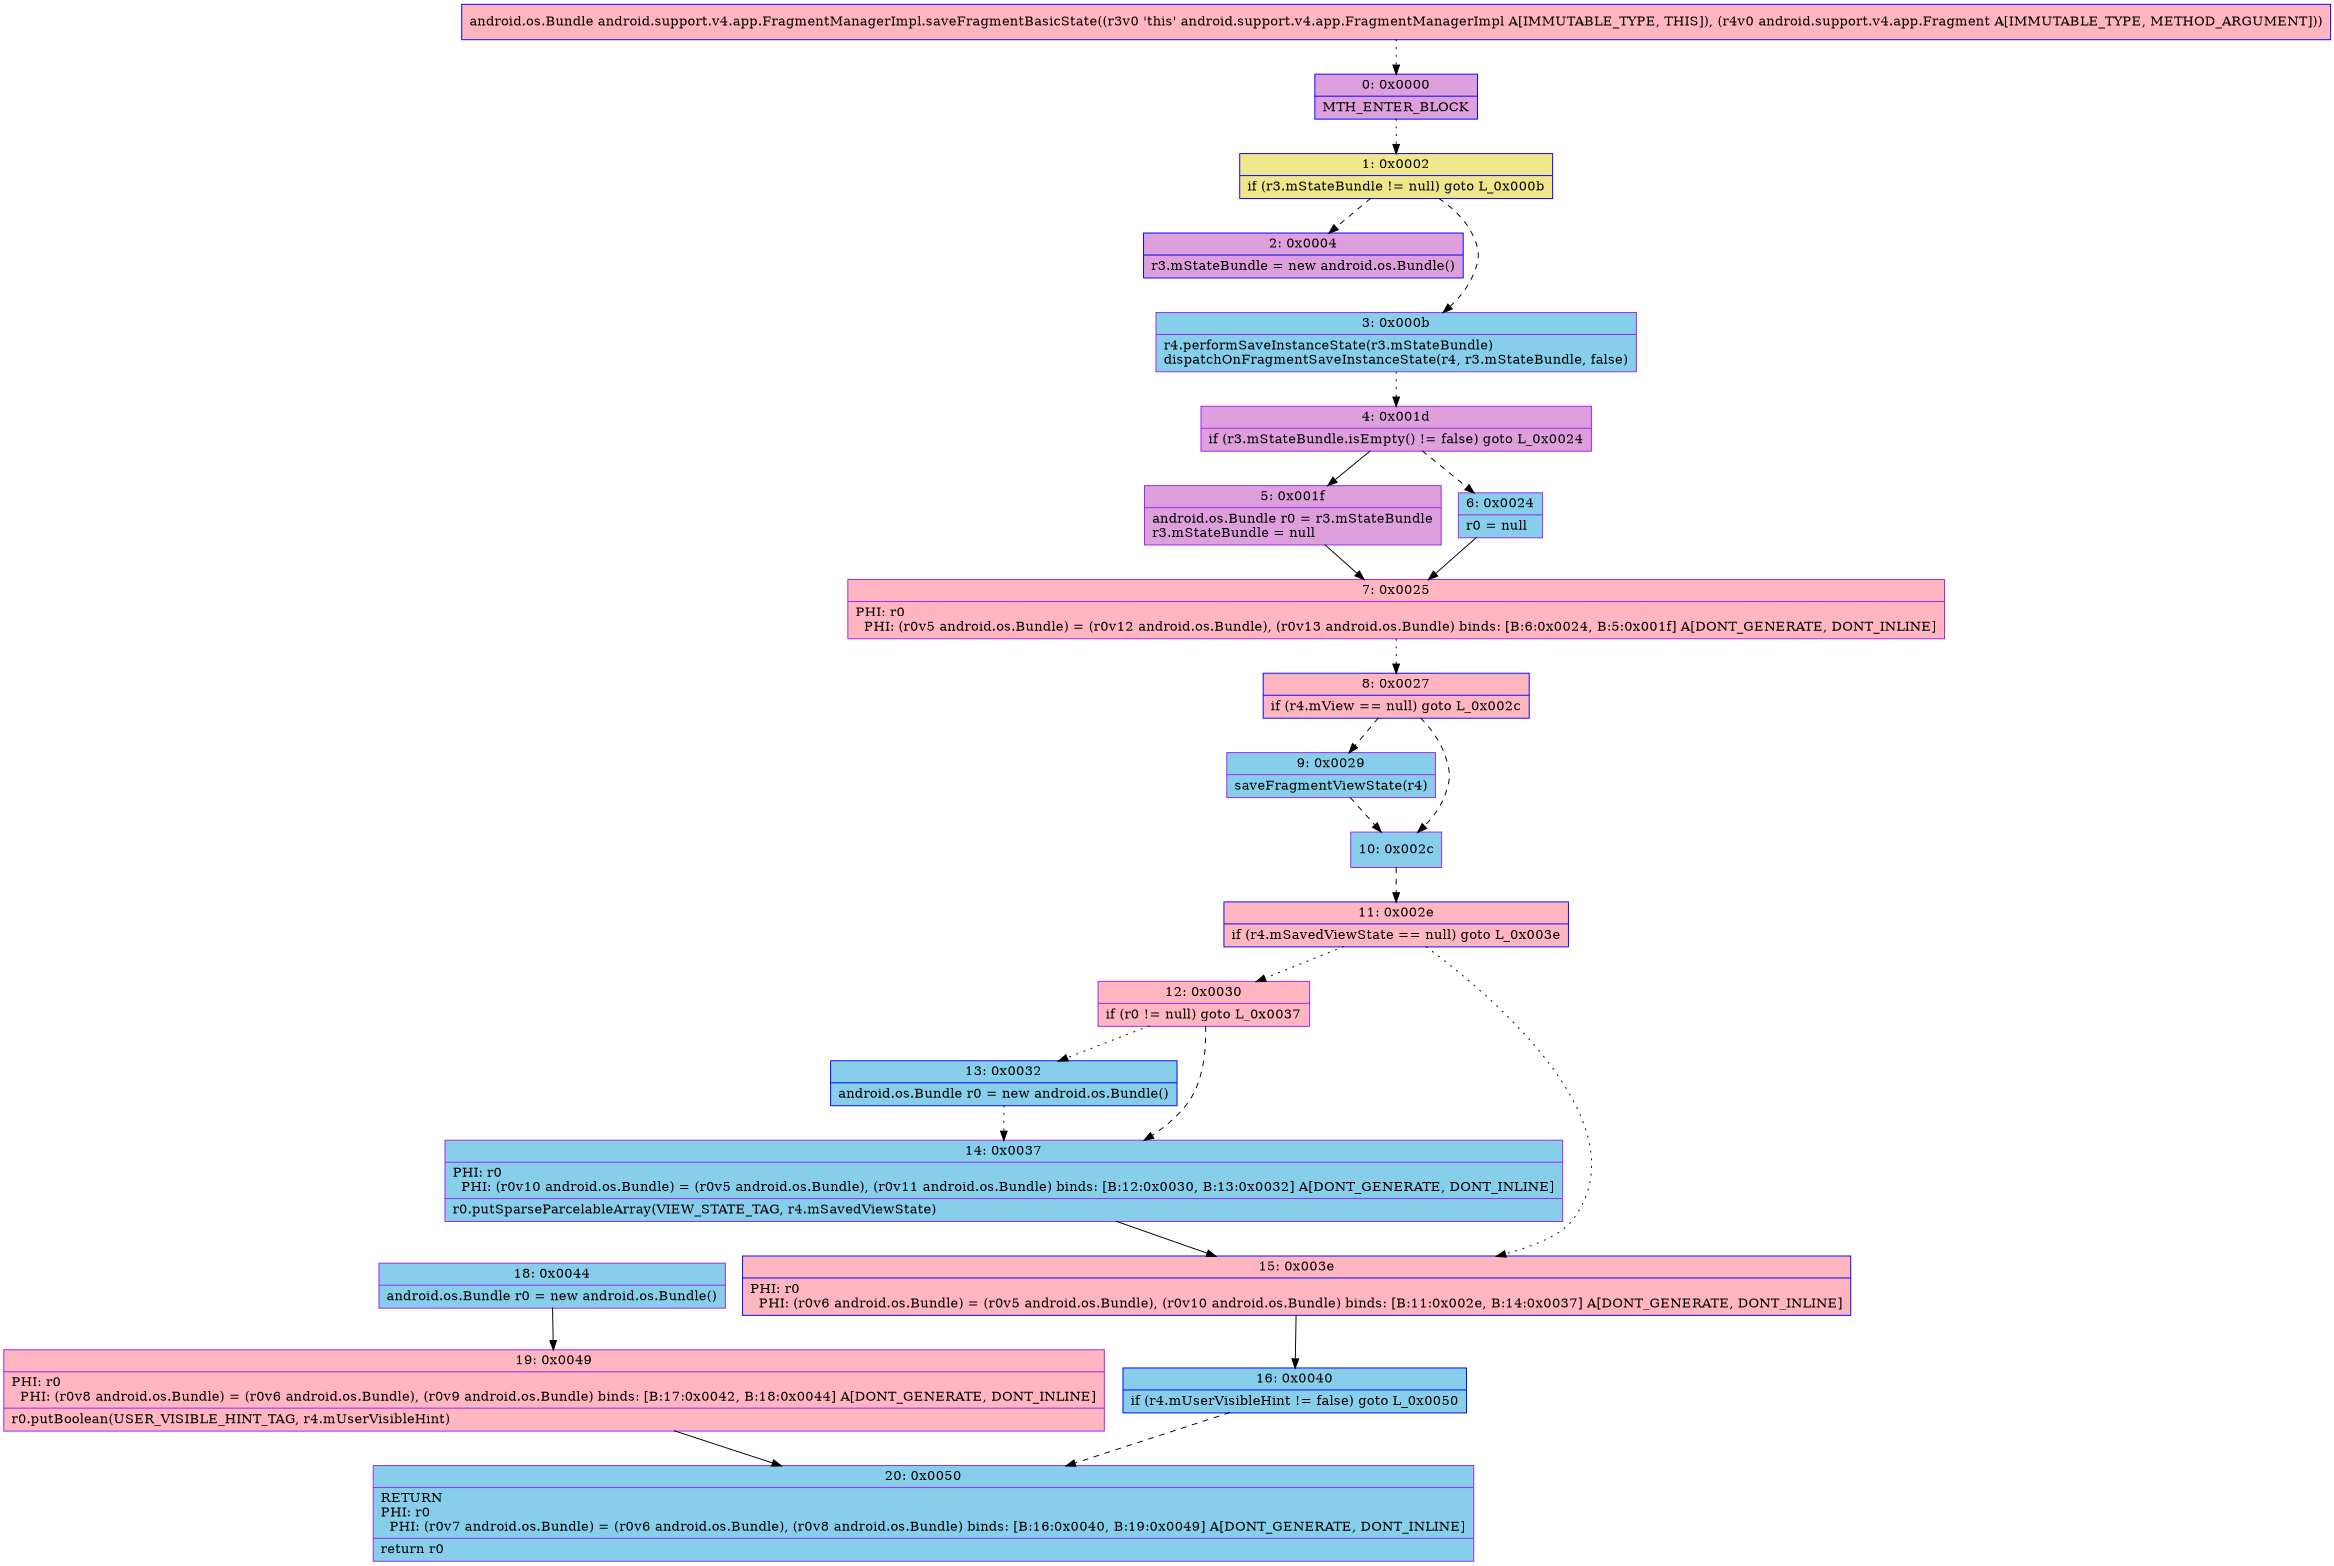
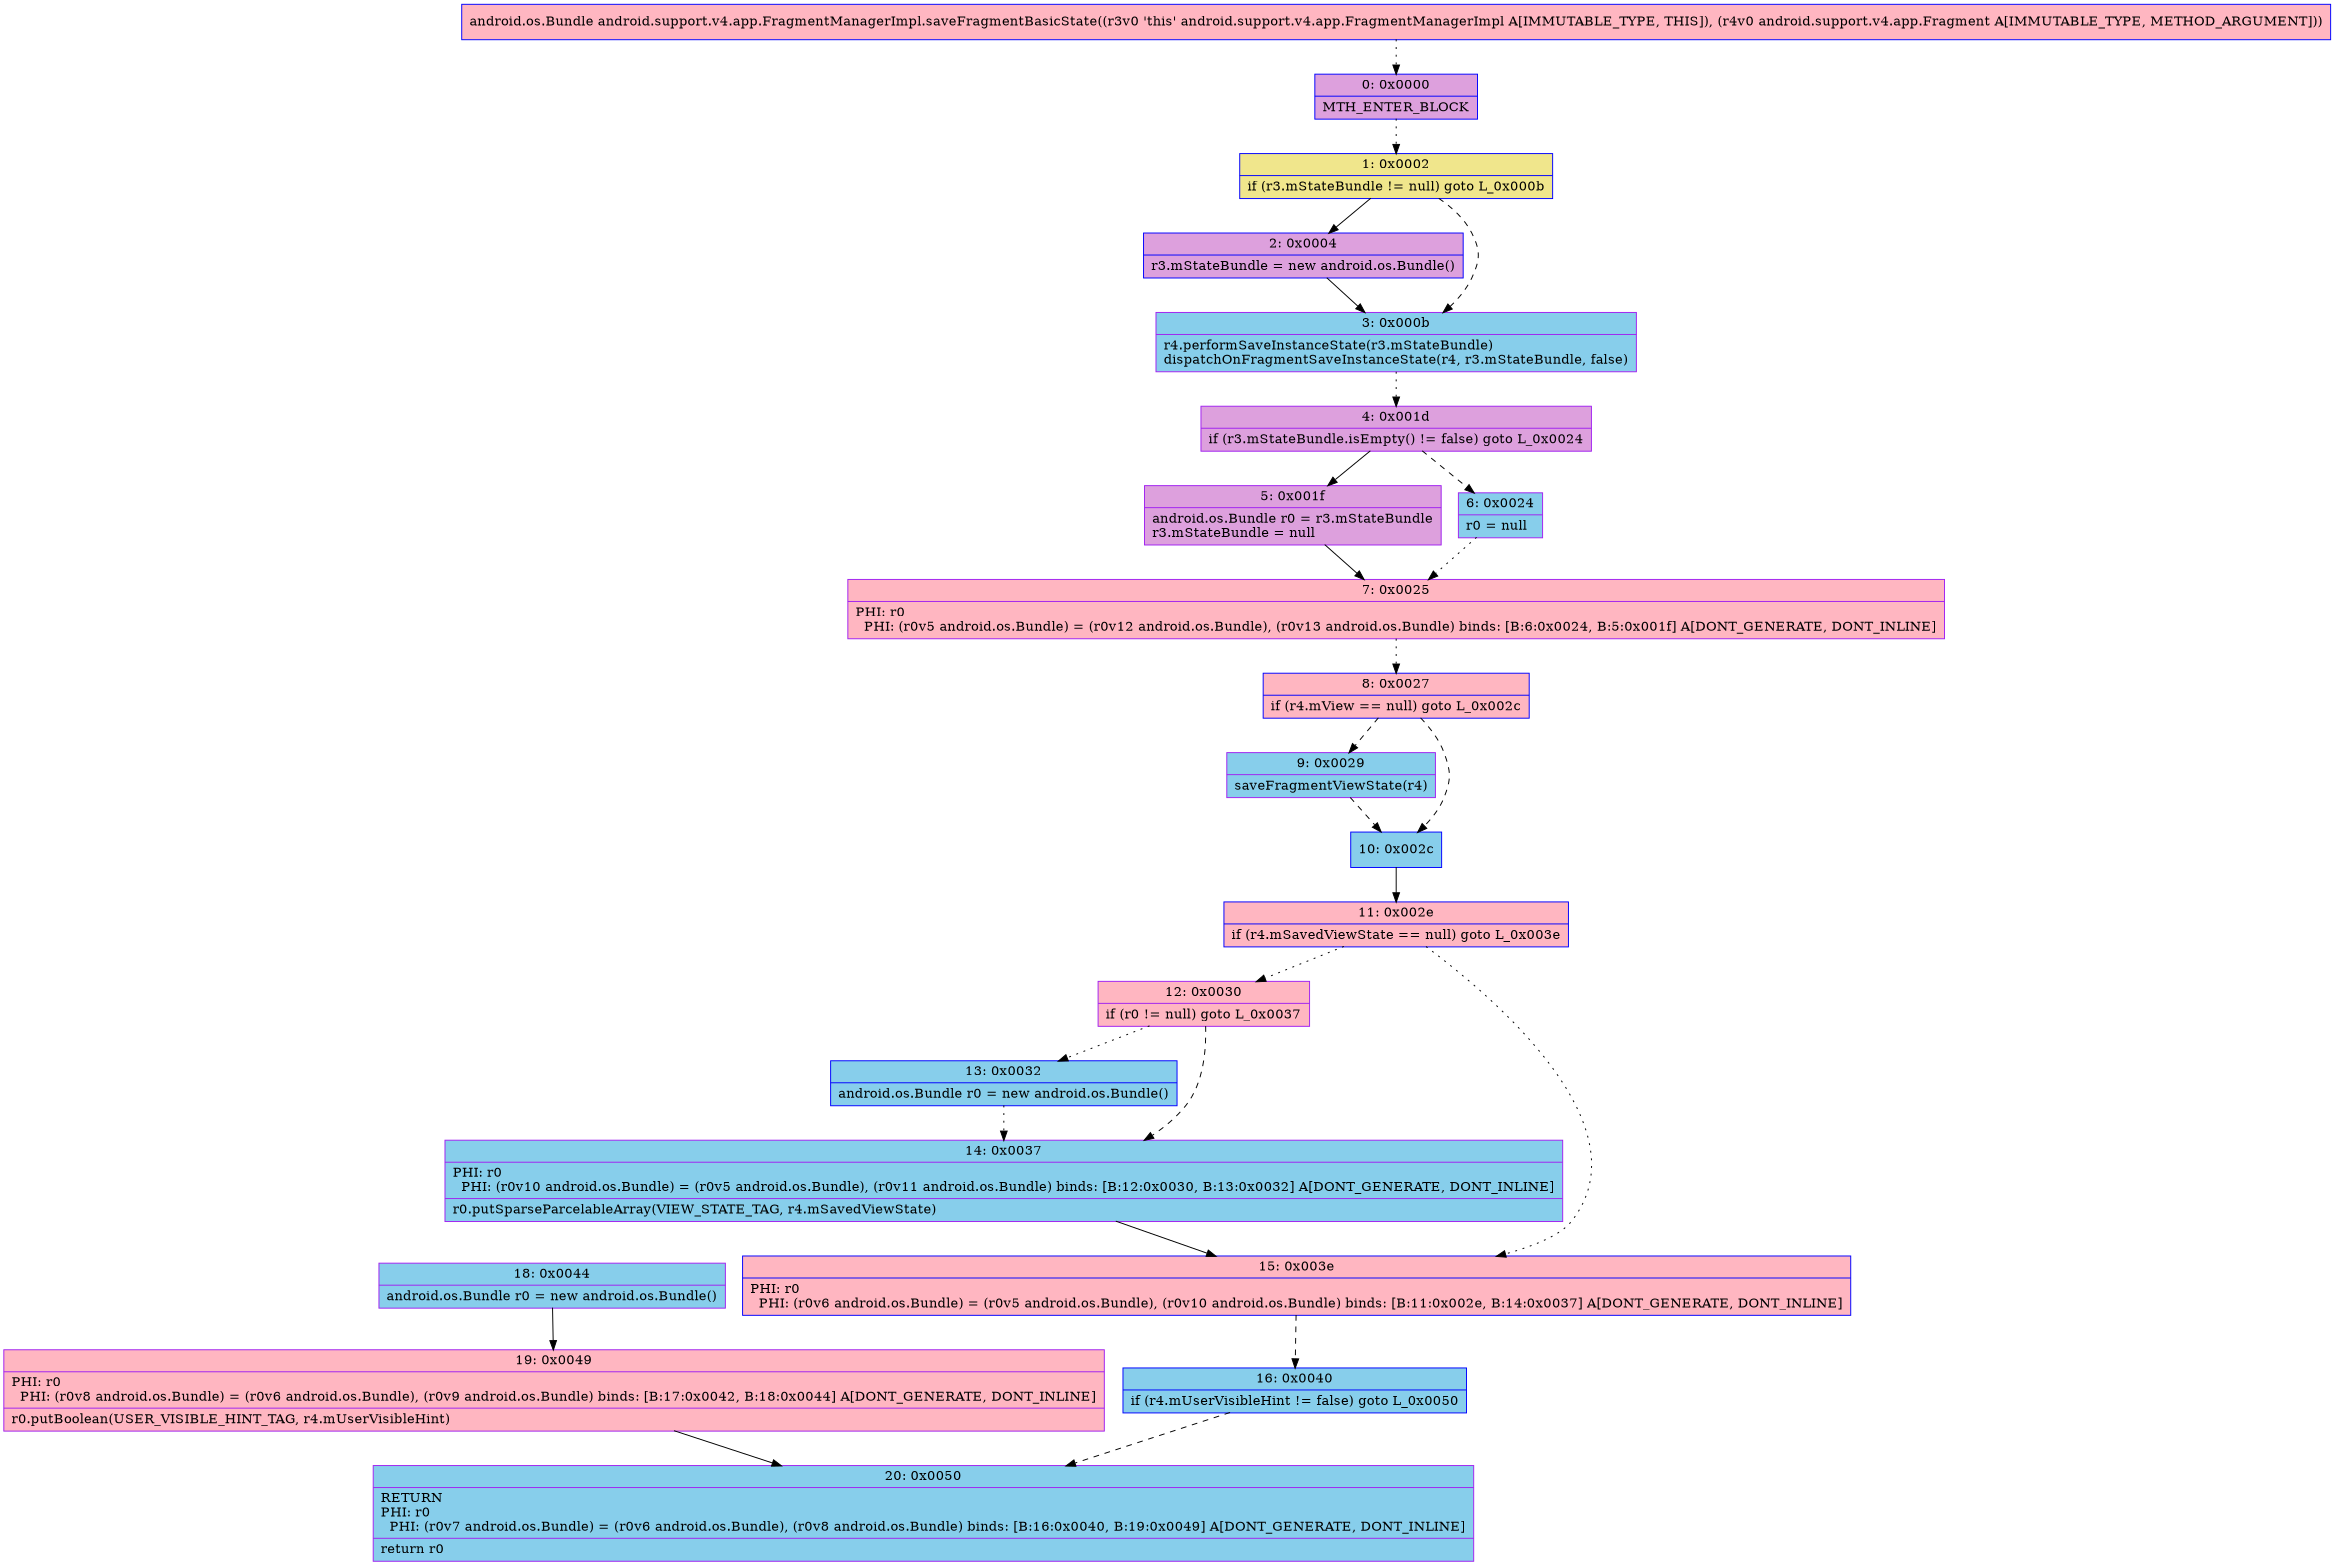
edge "1: 0x0002" -> "2: 0x0004": style dashed -> solid
edge "2: 0x0004" -> "3: 0x000b": added
edge "6: 0x0024" -> "7: 0x0025": style solid -> dotted
node "10: 0x002c": color purple -> blue
edge "10: 0x002c" -> "11: 0x002e": style dashed -> solid
edge "15: 0x003e" -> "16: 0x0040": style solid -> dashed
